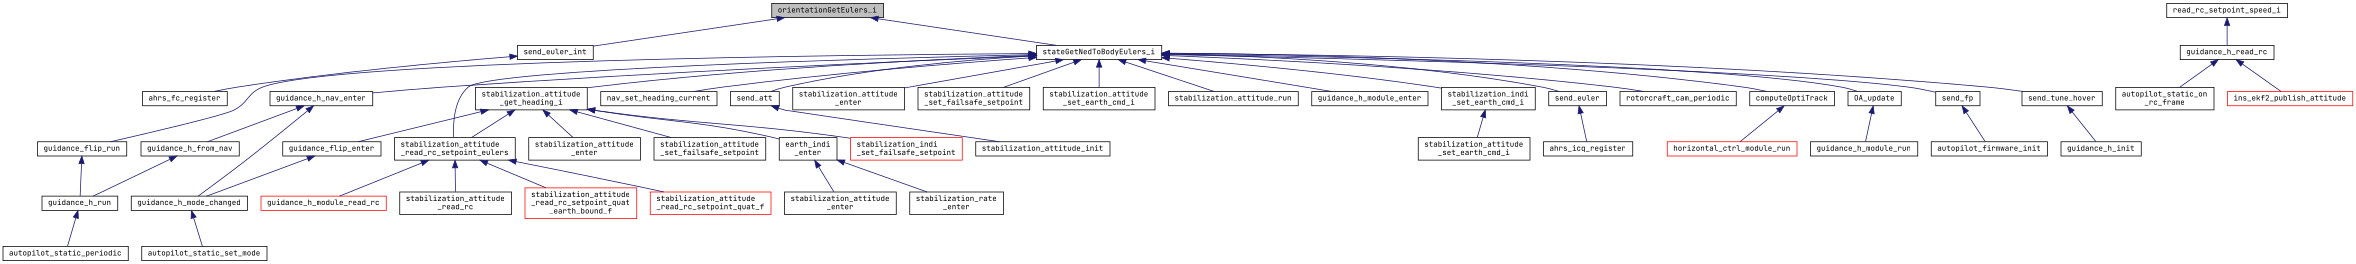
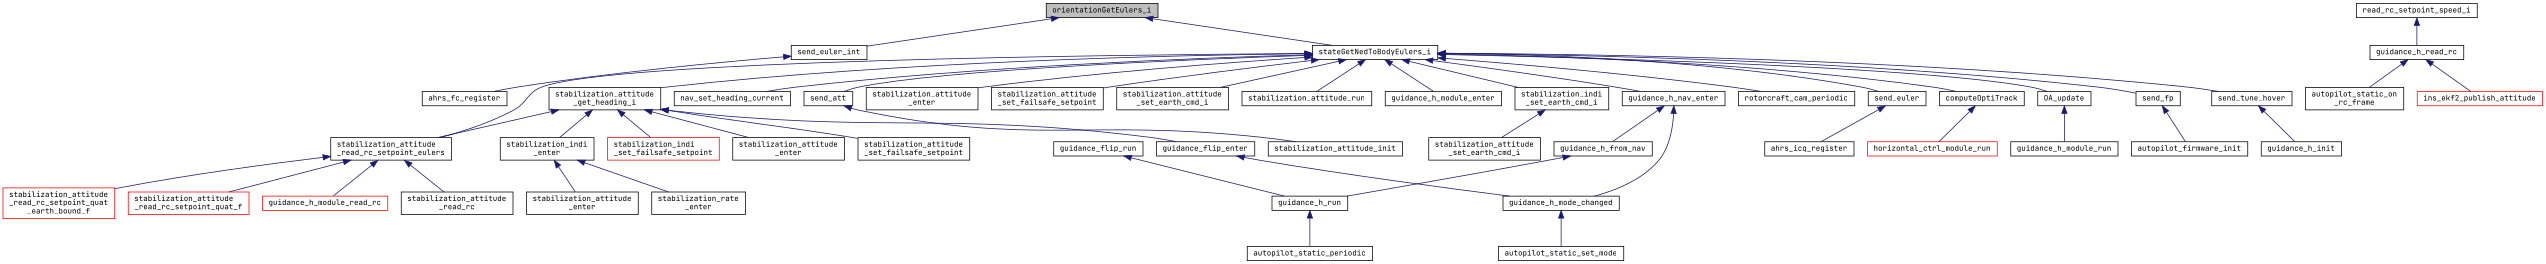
edge "guidance_flip_run" -> "stateGetNedToBodyEulers_i": removed
node "earth_indi _enter": label "earth_indi _enter" -> "stabilization_indi _enter"
